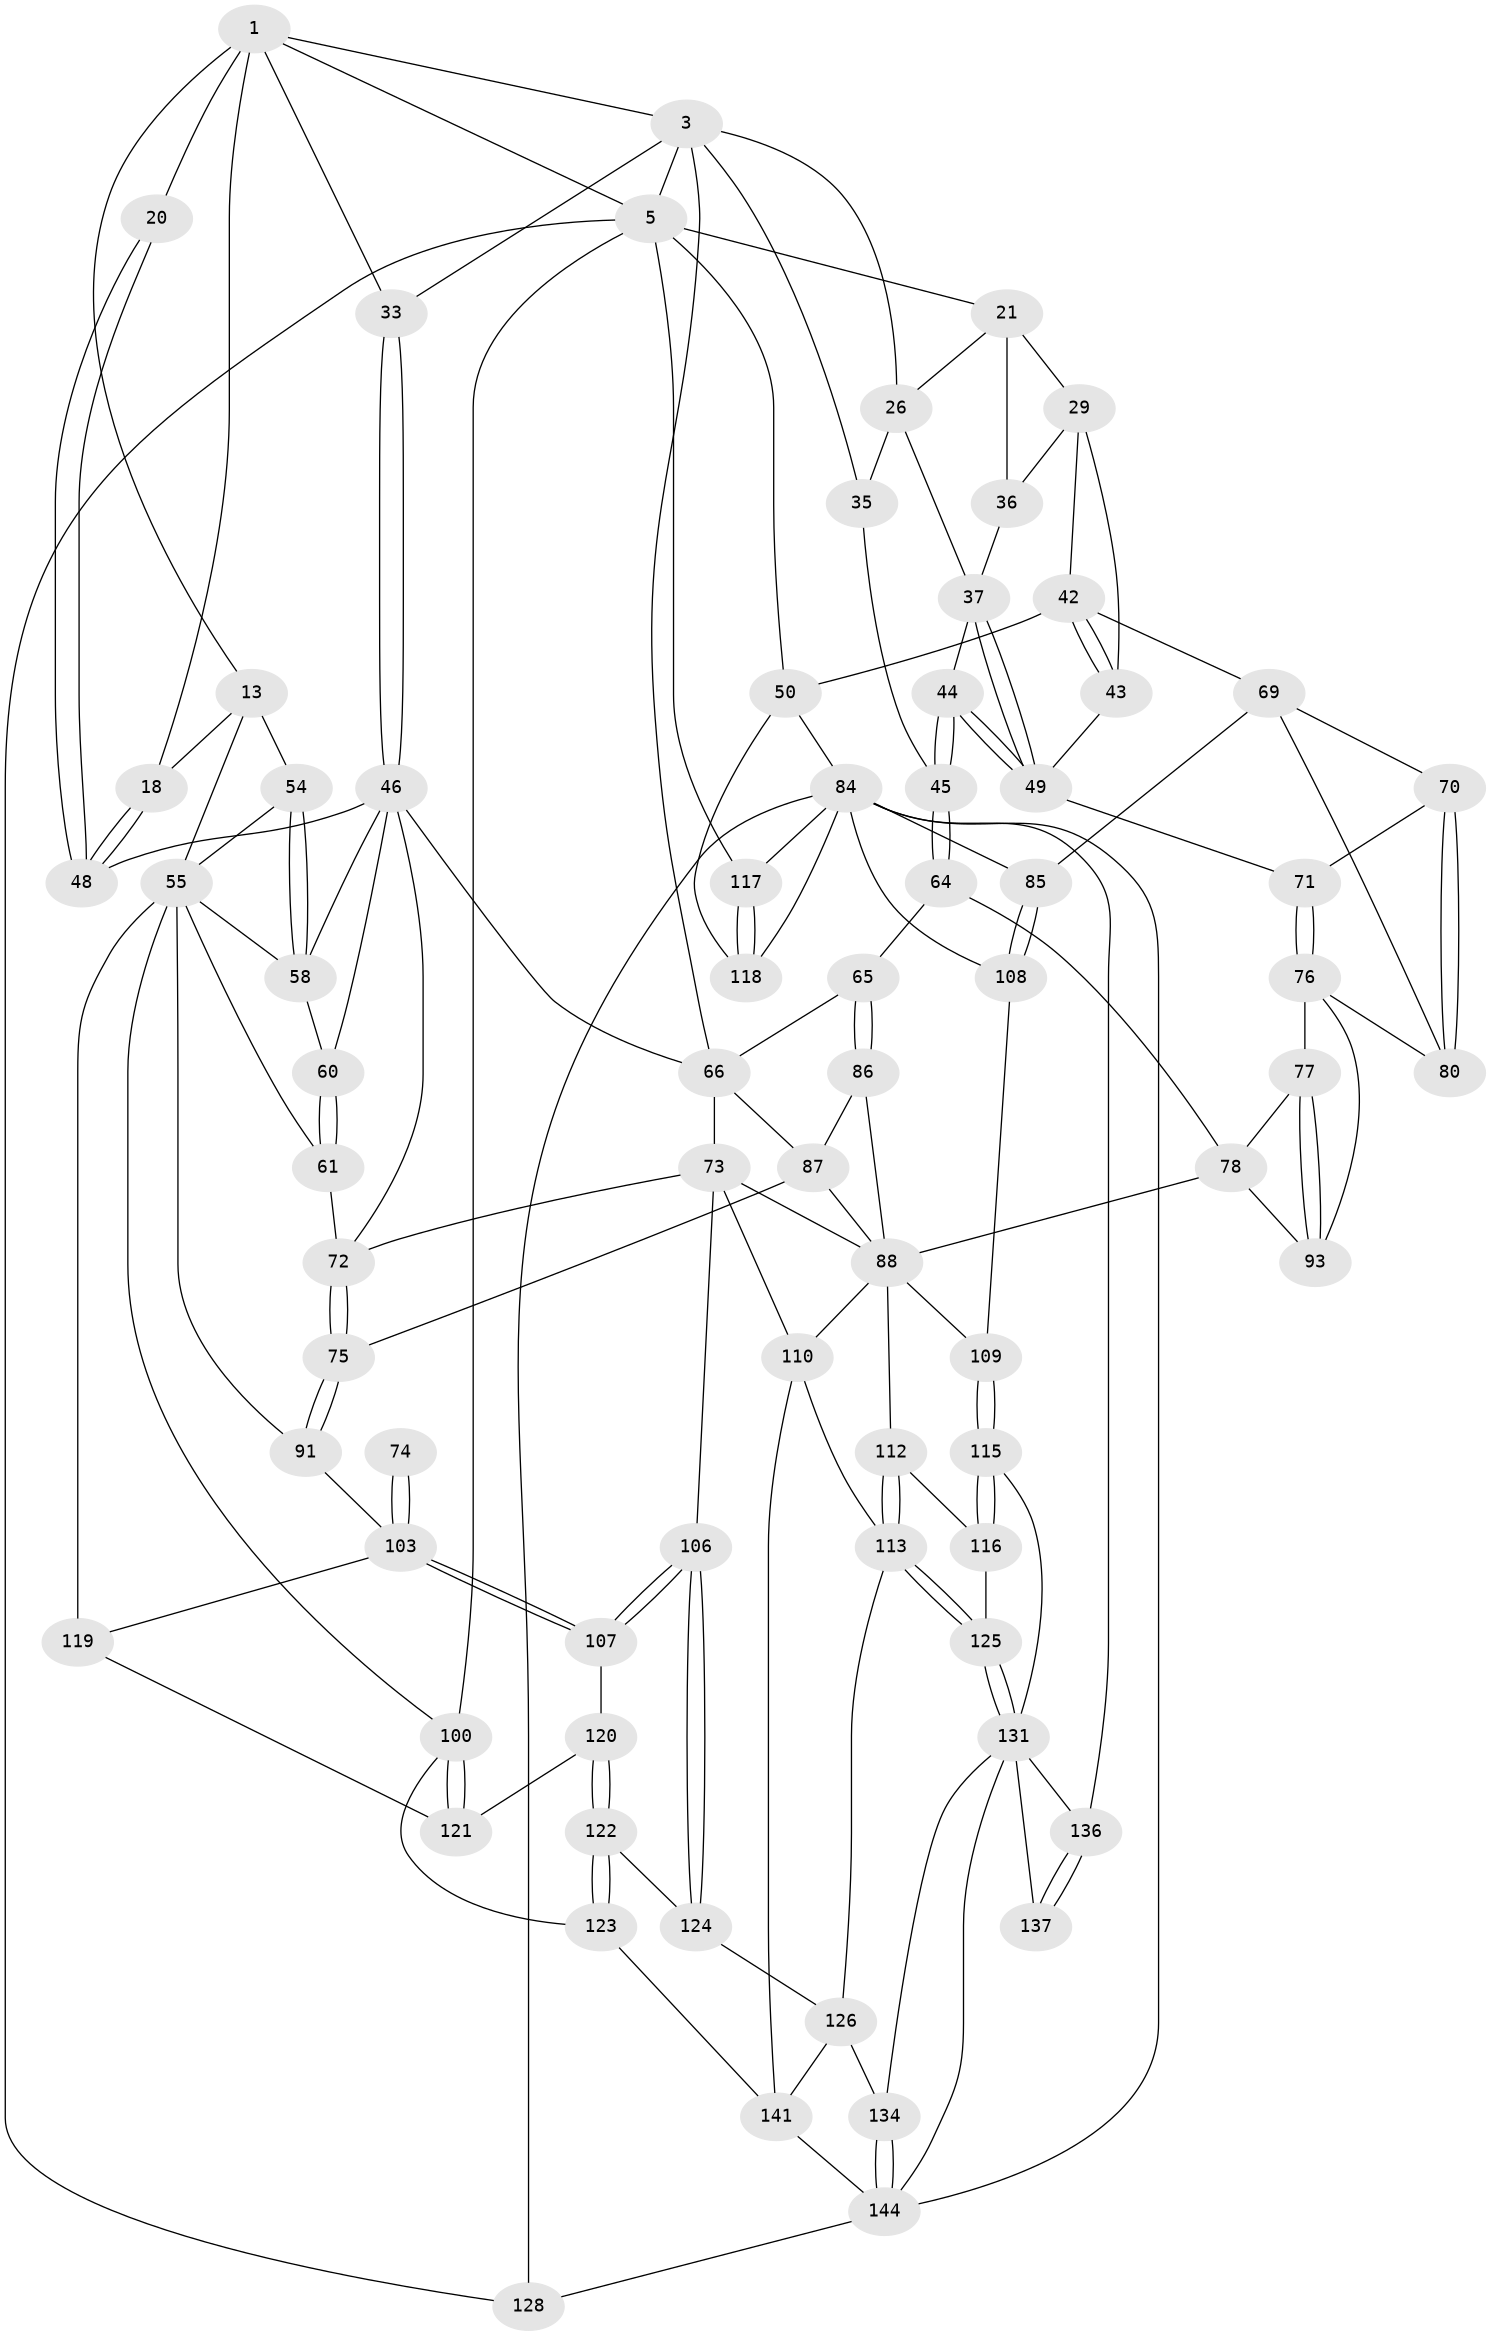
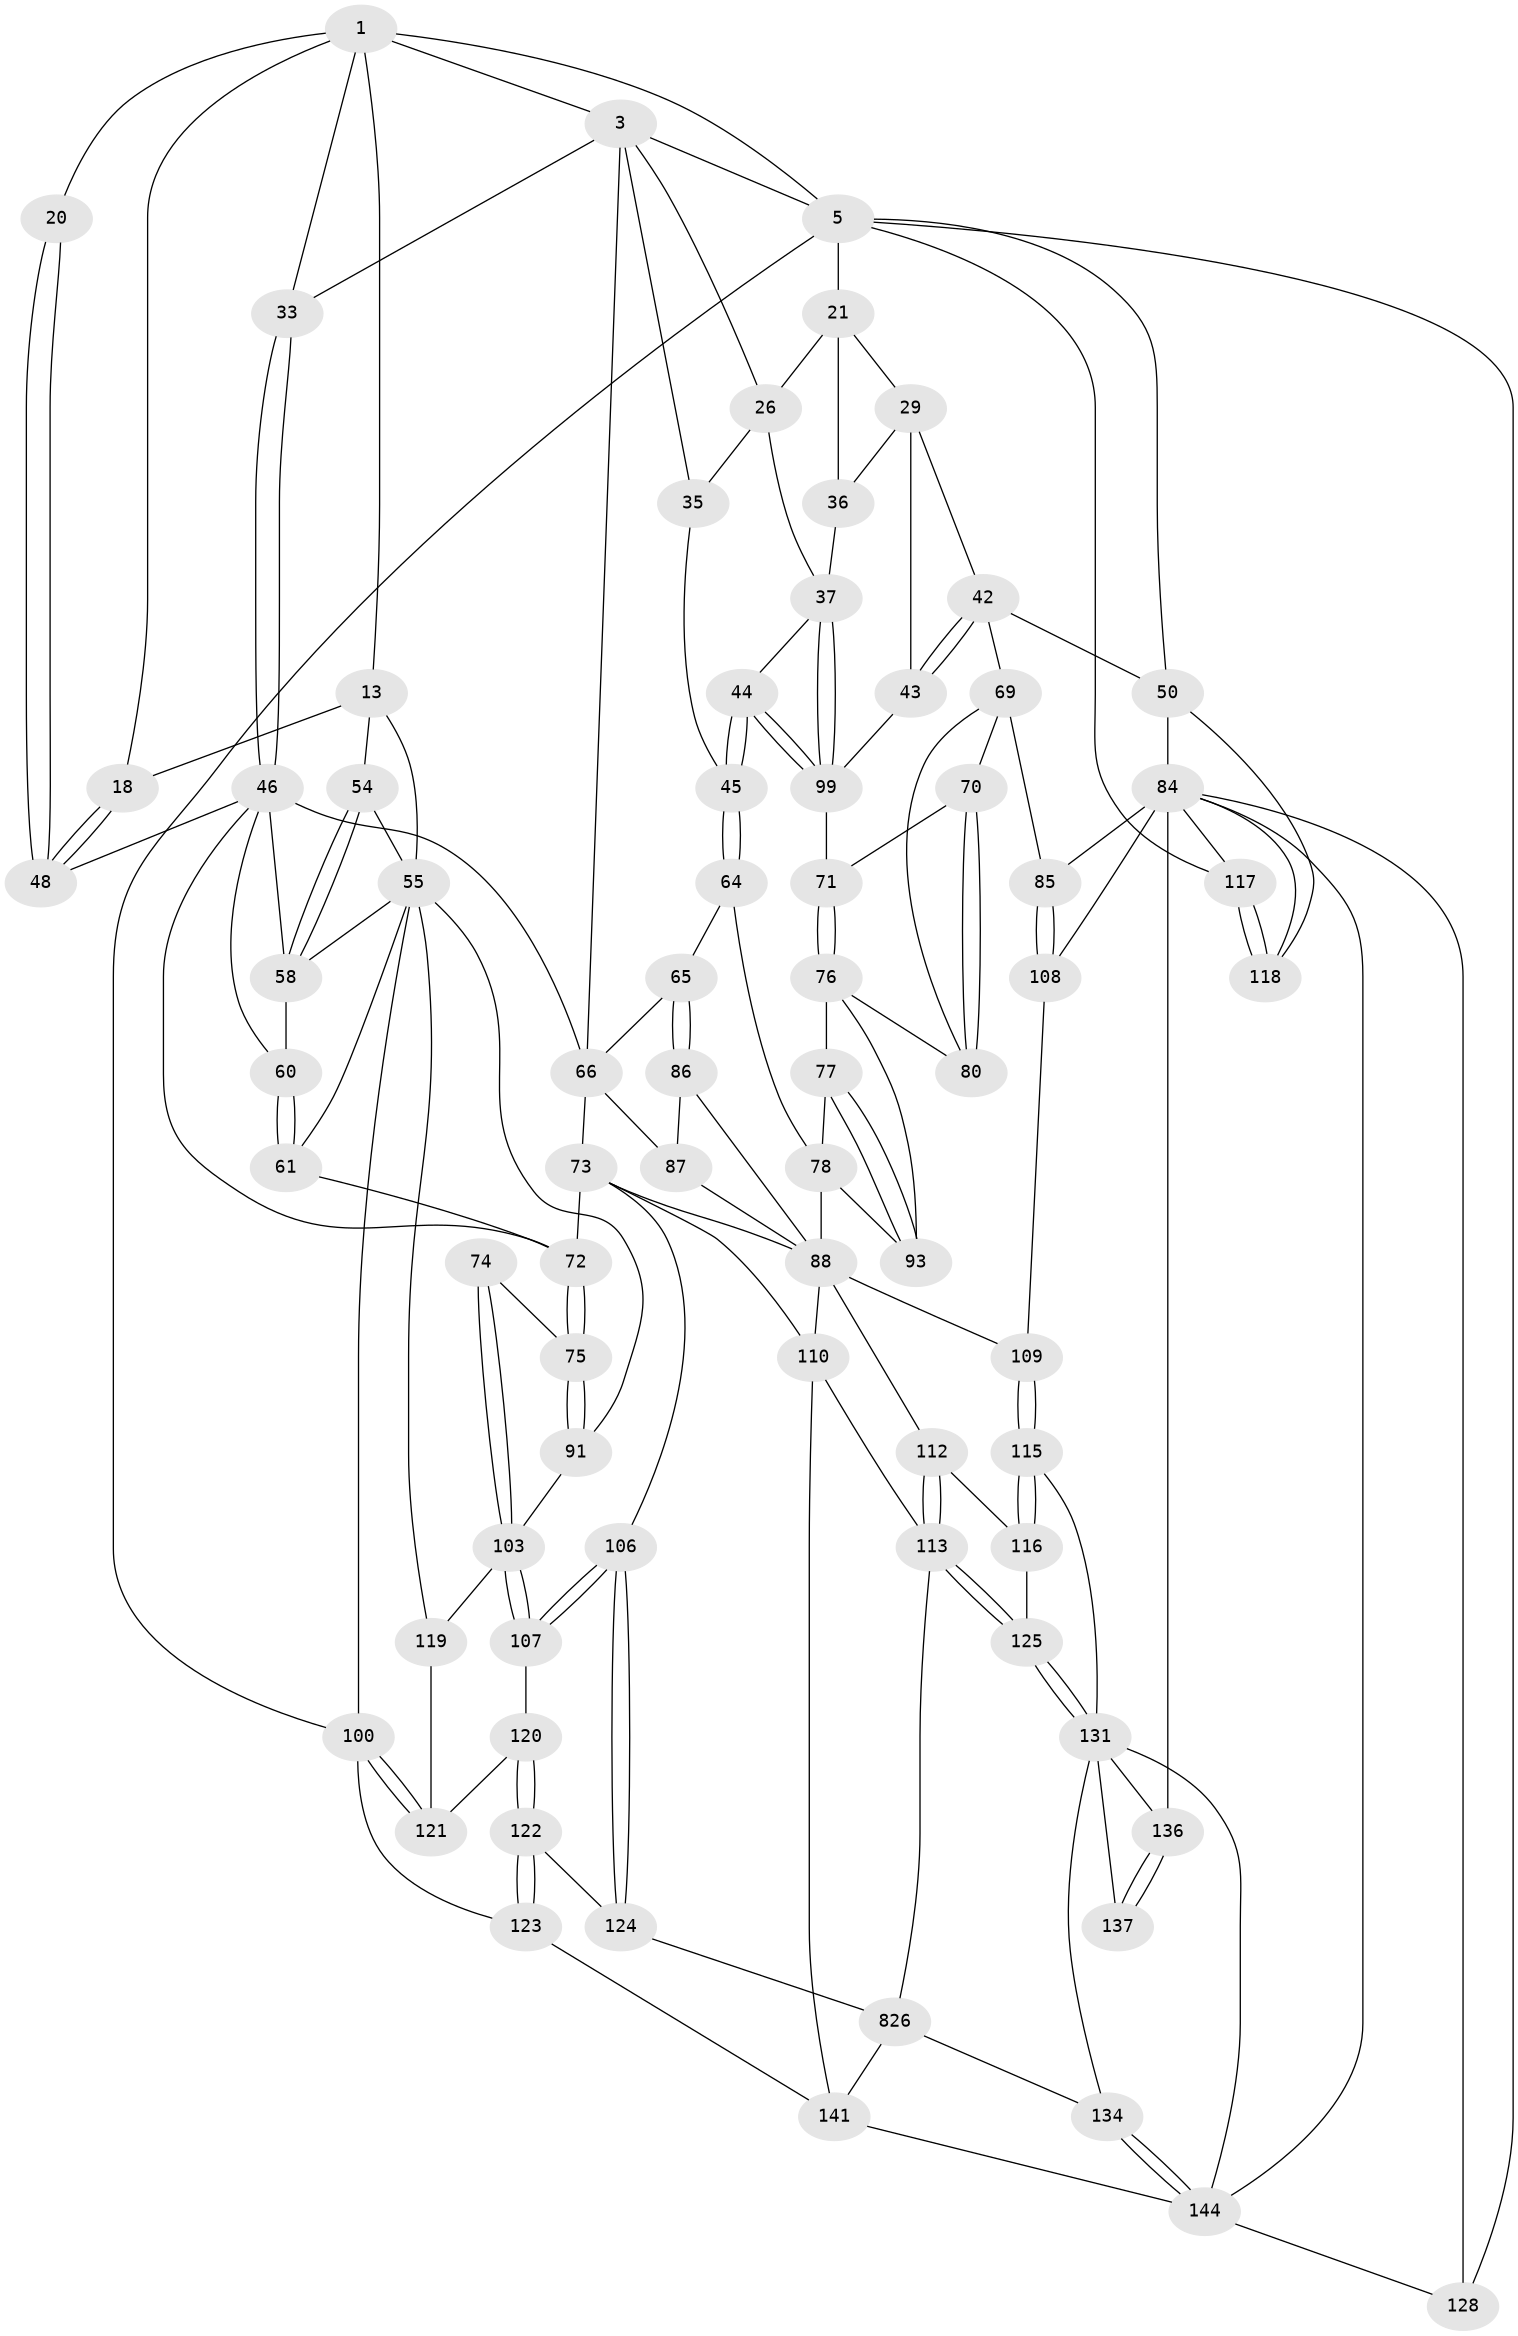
node "49": label "49" -> "99"
edge "87" -- "75": now "74" -- "75"
node "126": label "126" -> "826"
